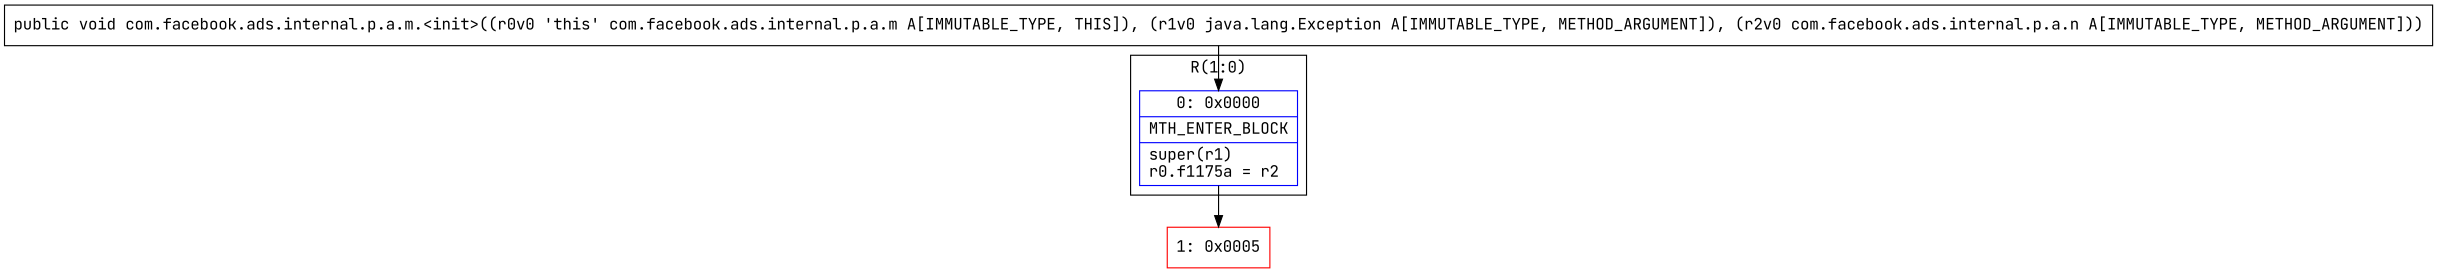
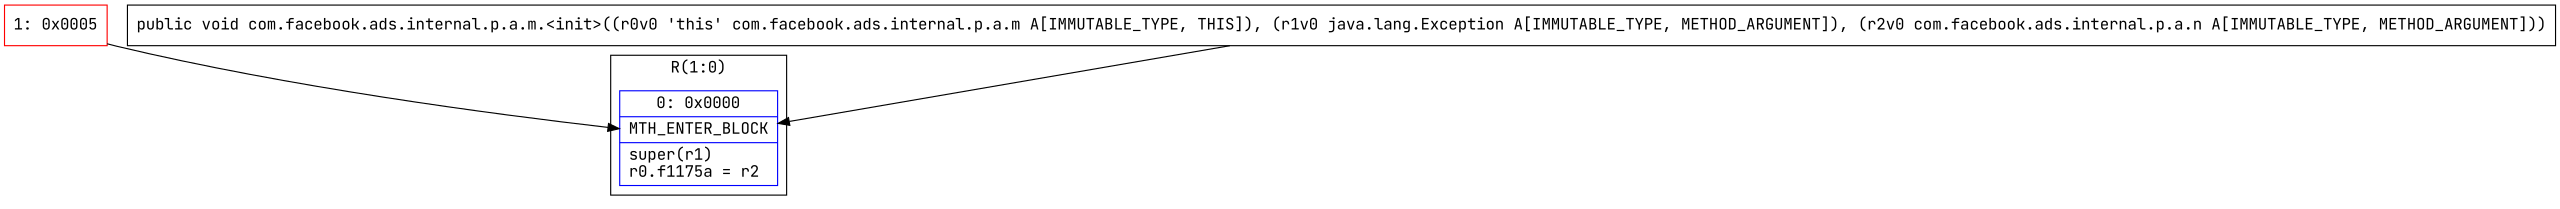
edge "0: 0x0000" -> "1: 0x0005": reversed
